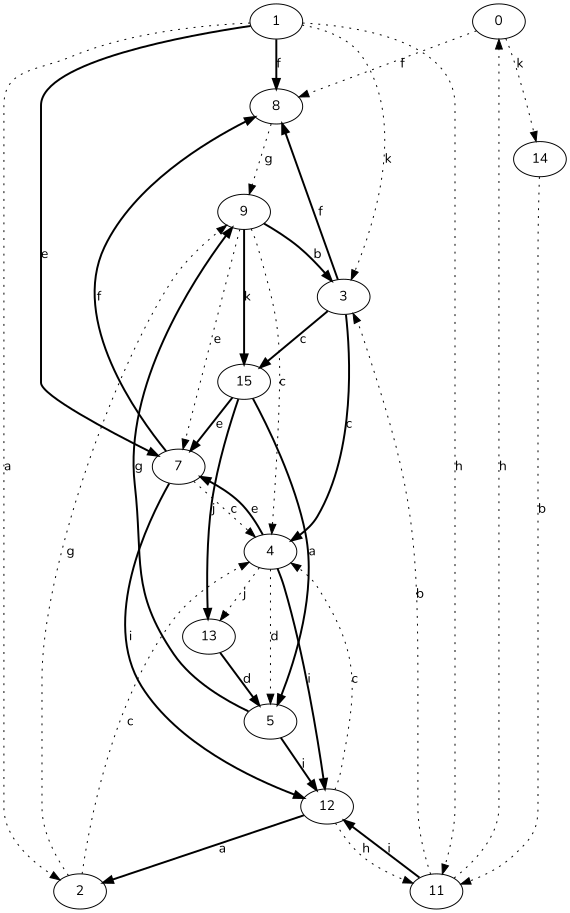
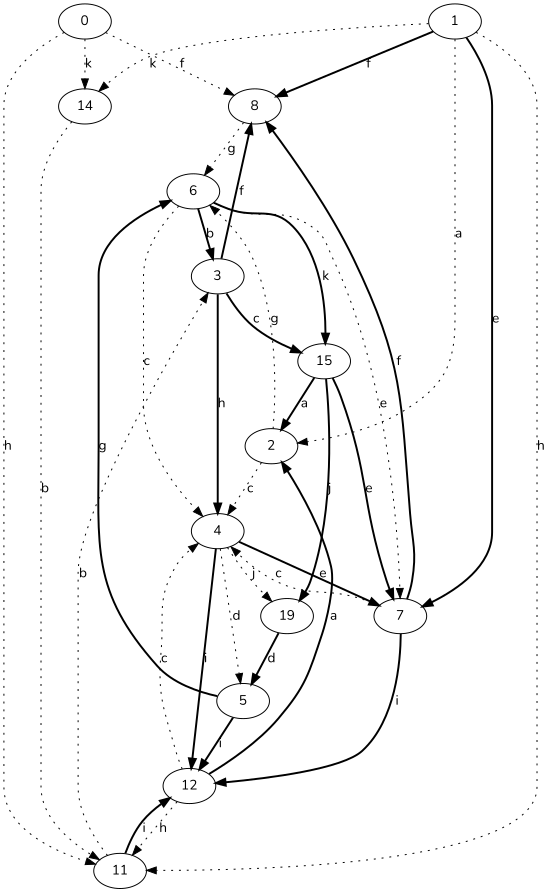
edge "1" -> "3": now "1" -> "14"
node "9": label "9" -> "6"
edge "3" -> "4": label "c" -> "h"
edge "11" -> "0": reversed
edge "15" -> "5": now "15" -> "2"
node "13": label "13" -> "19"
